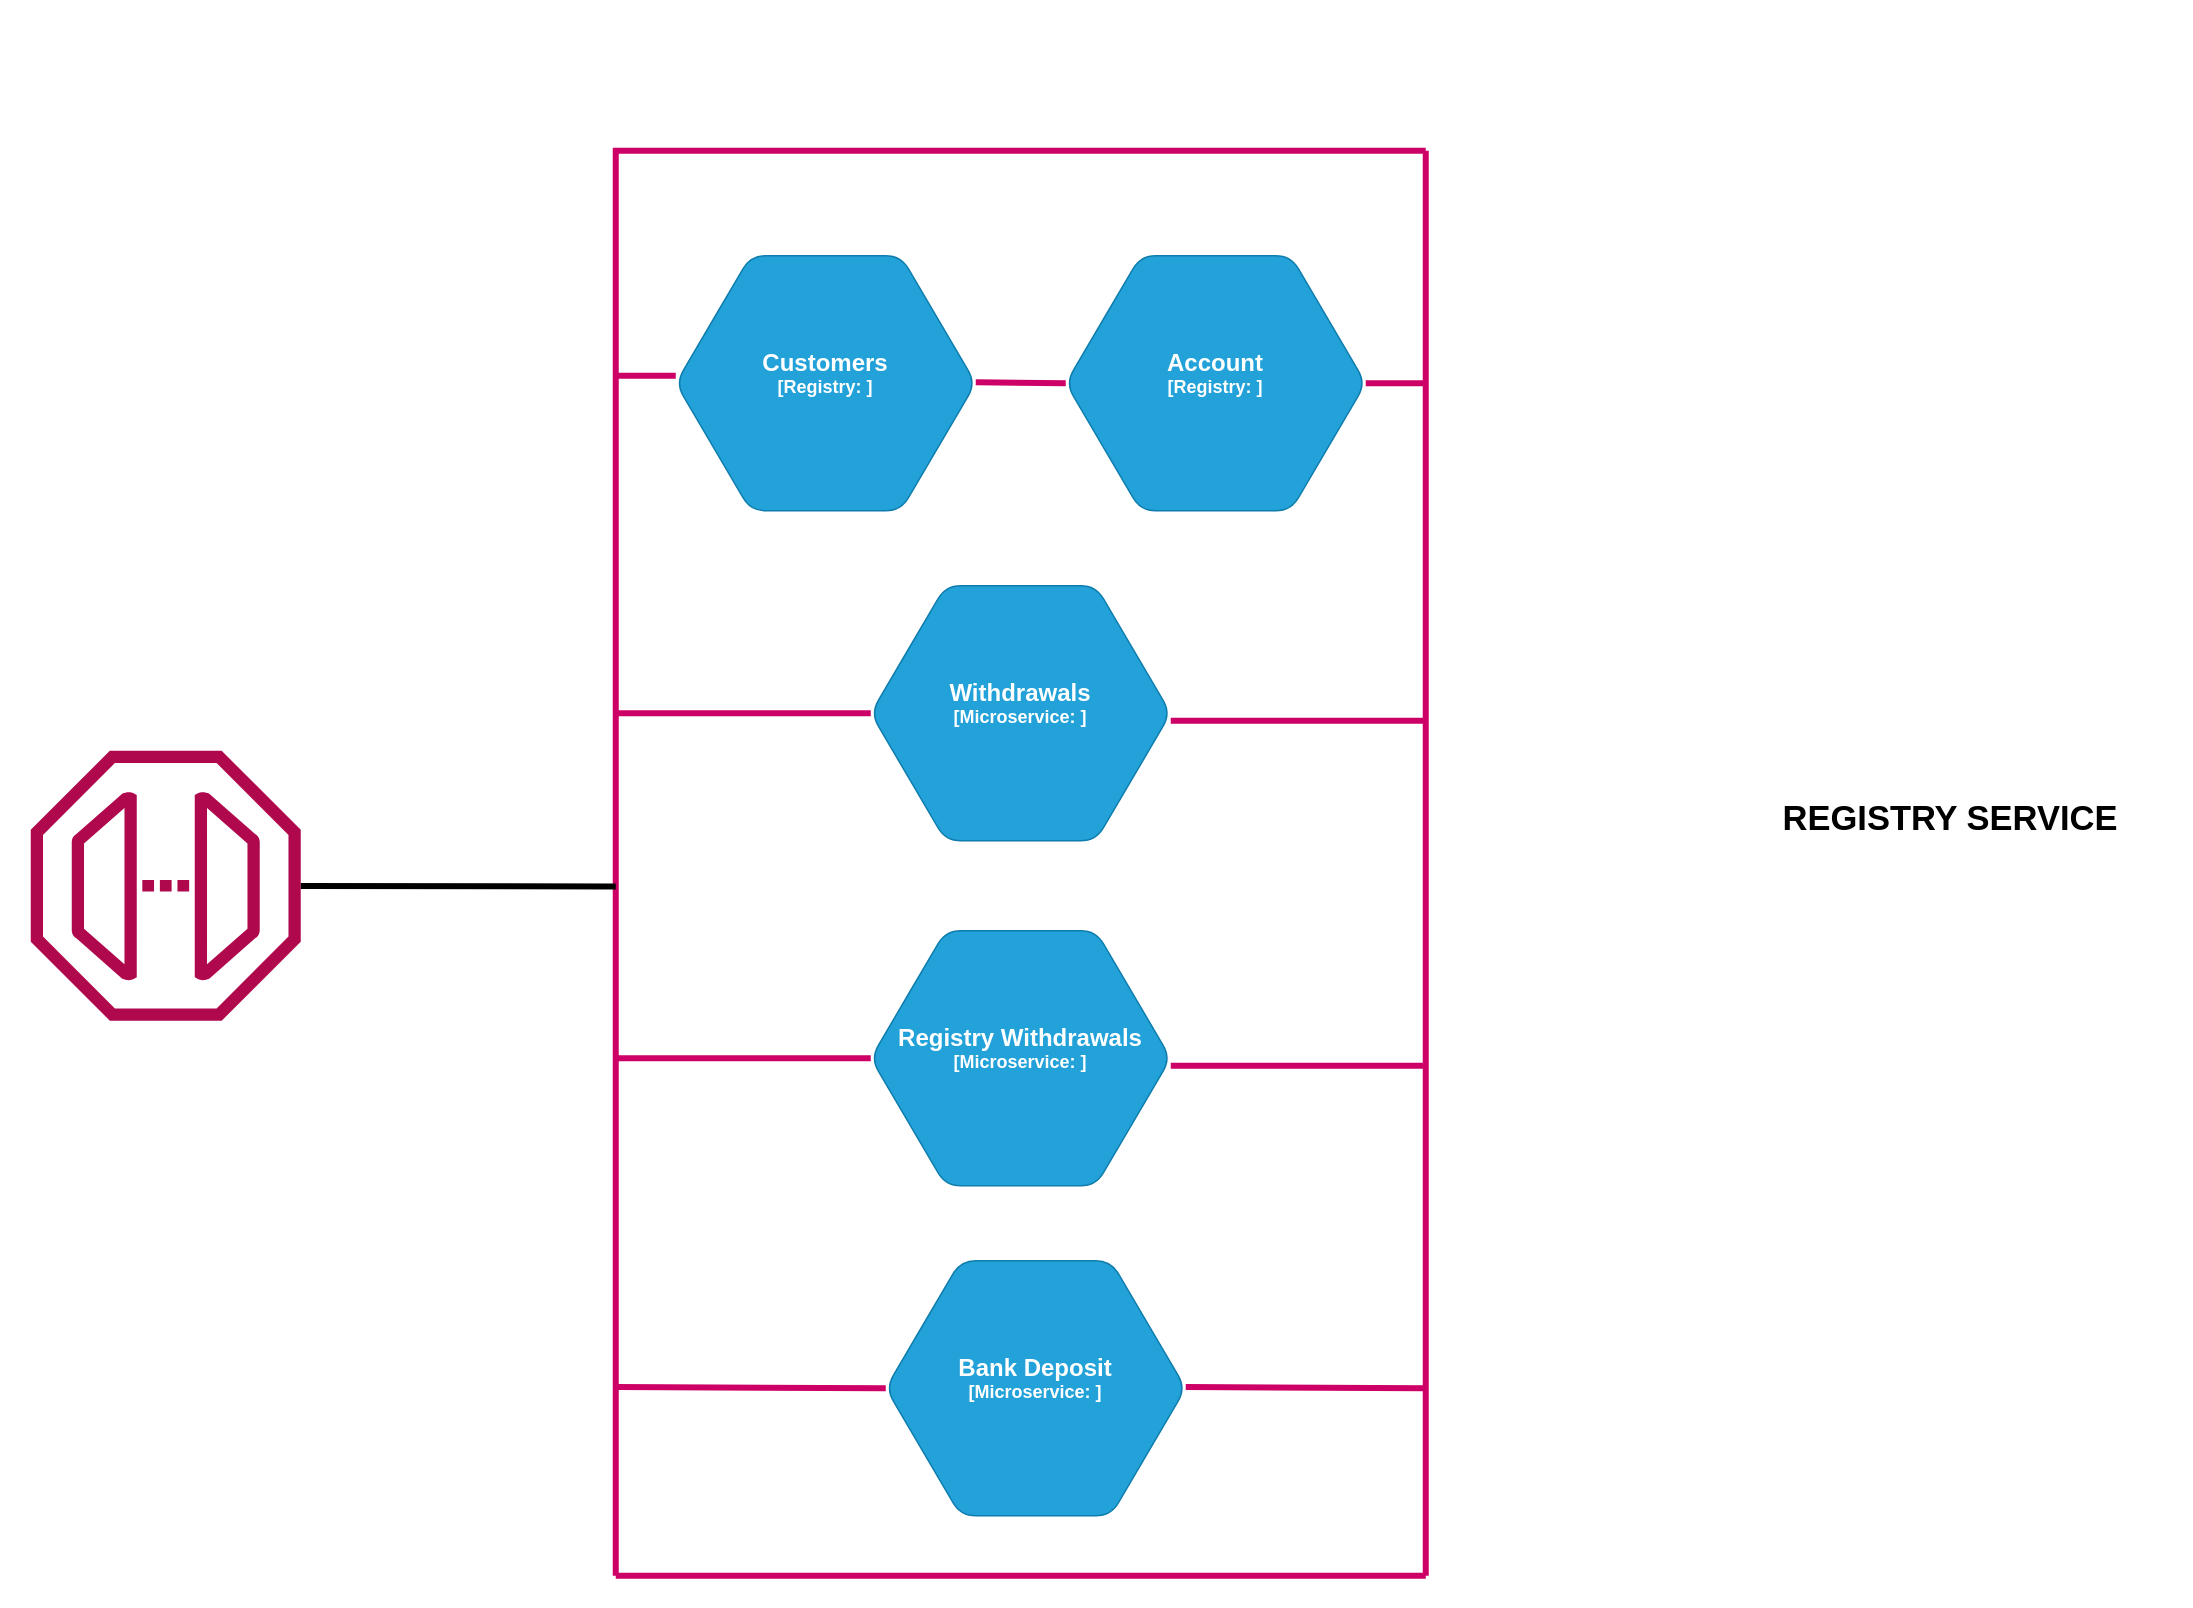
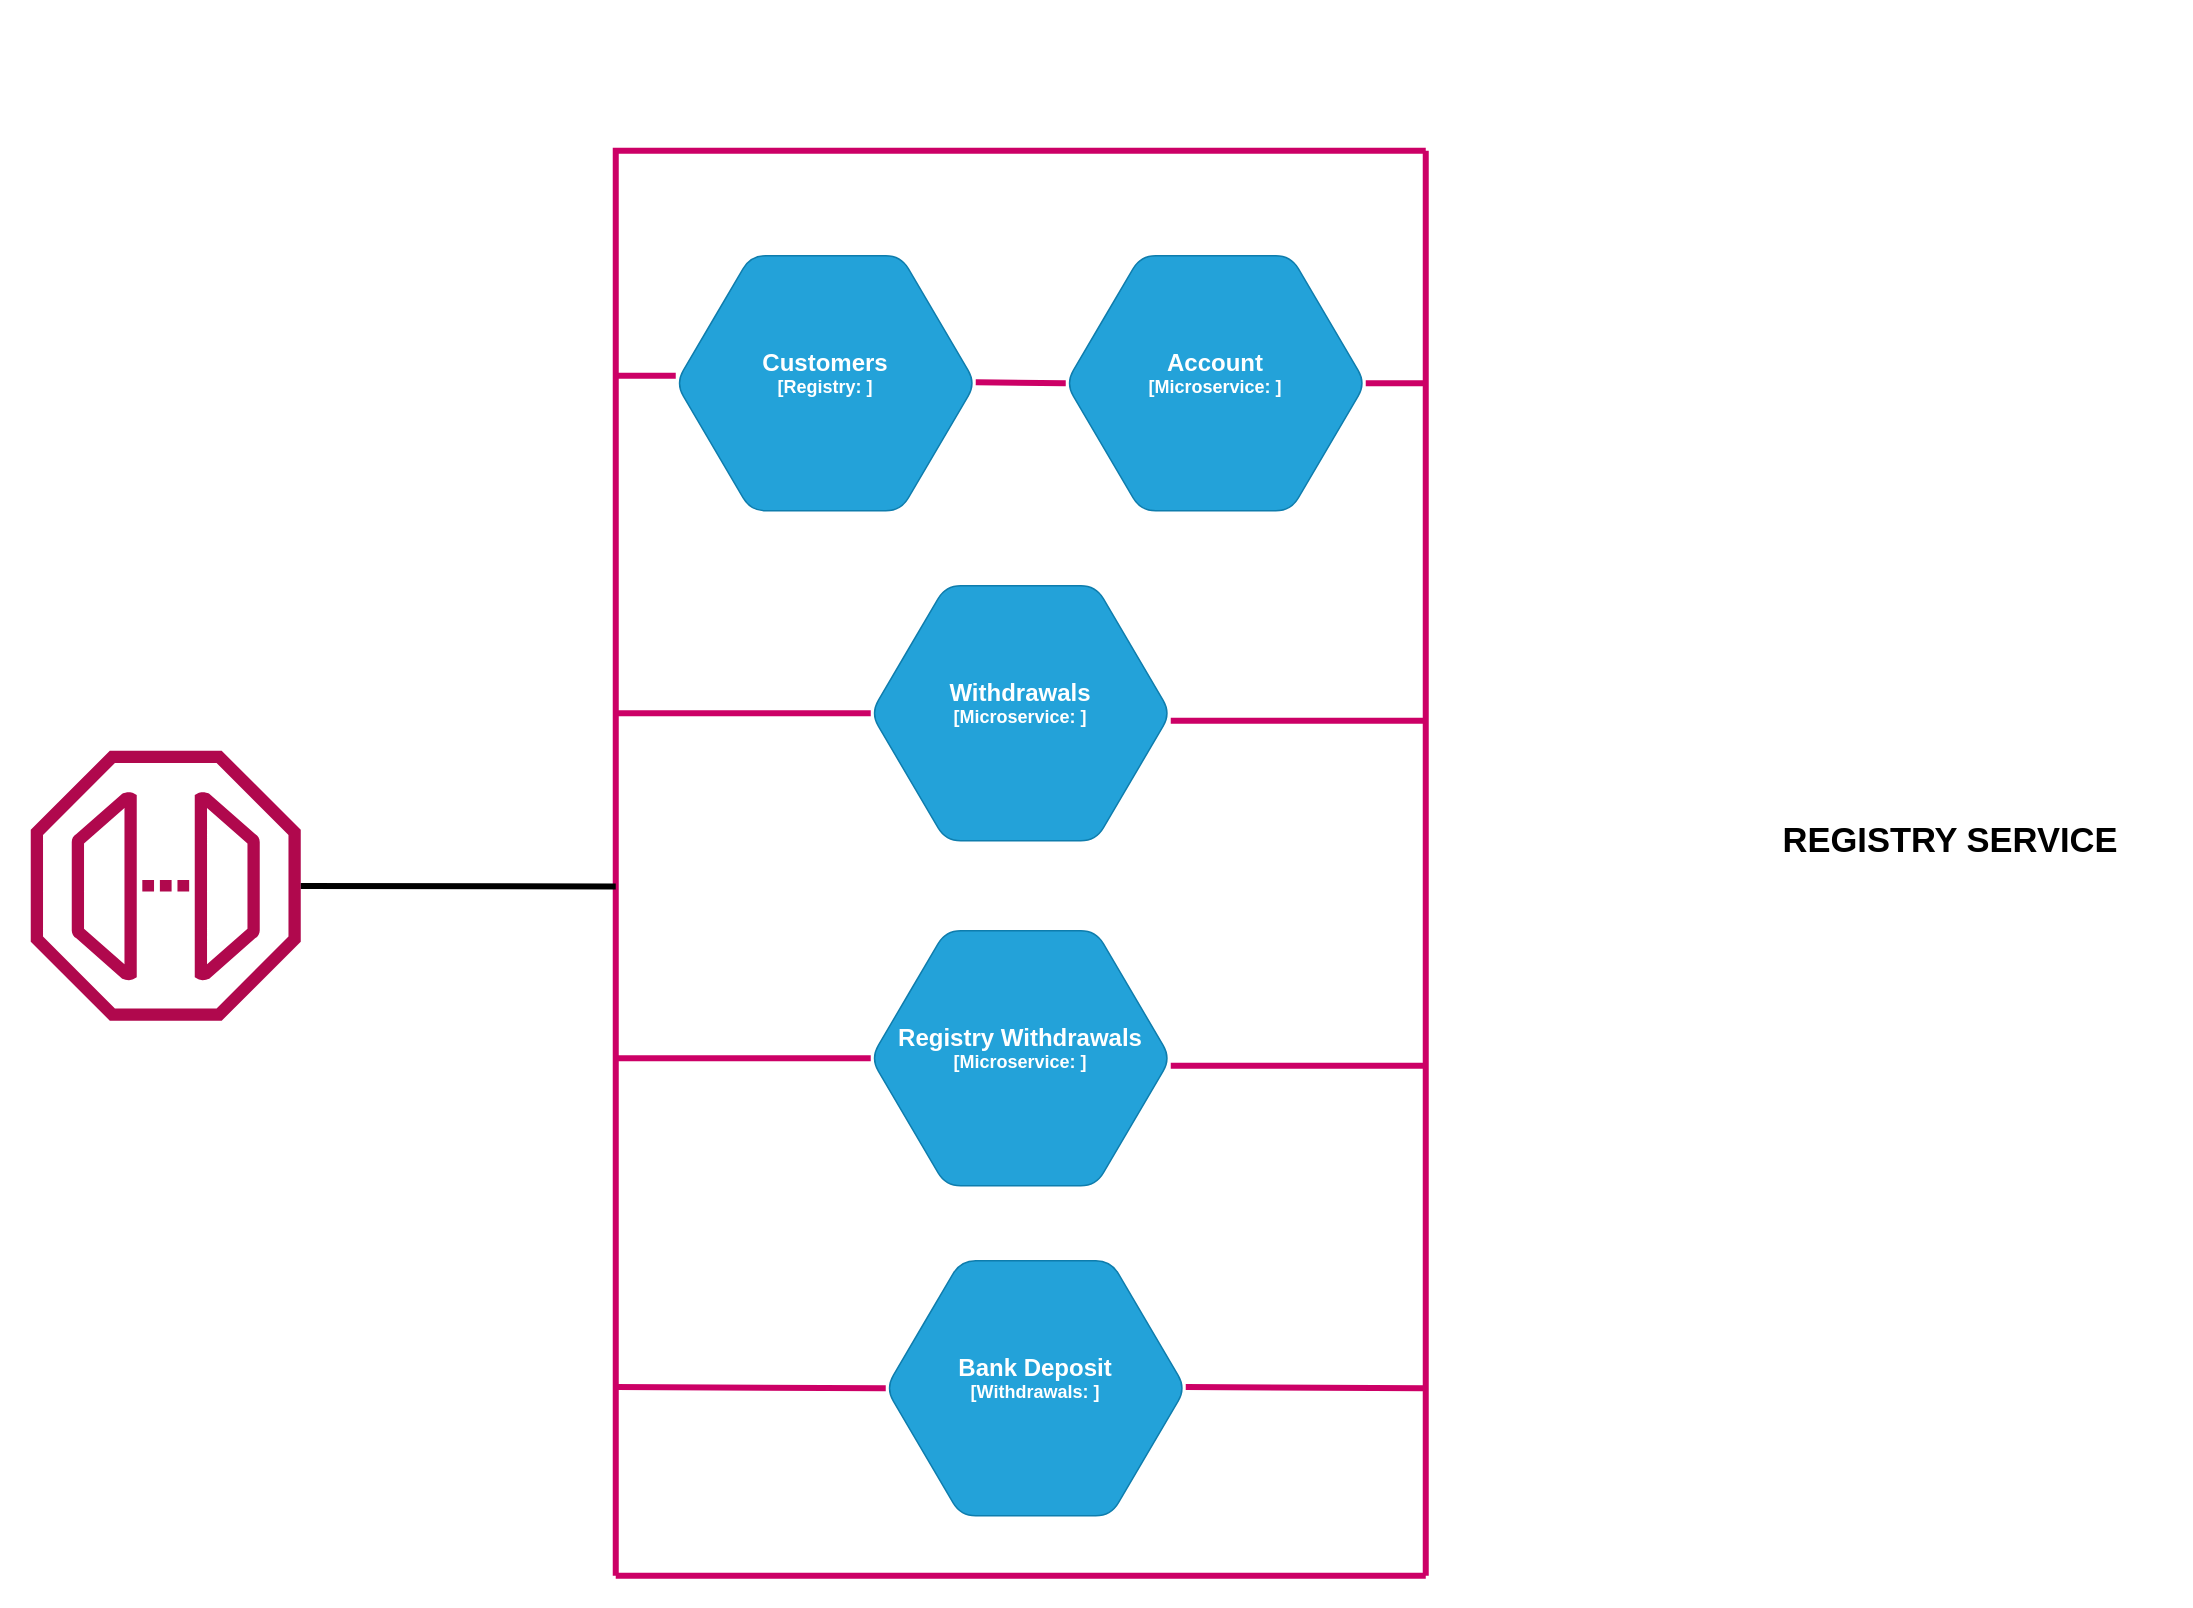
node "Account [Registry: ]": label "Account [Registry: ]" -> "Account [Microservice: ]"
node "REGISTRY SERVICE": moved (1951, 818) -> (1951, 841)
node "Bank Deposit [Microservice: ]": label "Bank Deposit [Microservice: ]" -> "Bank Deposit [Withdrawals: ]"
